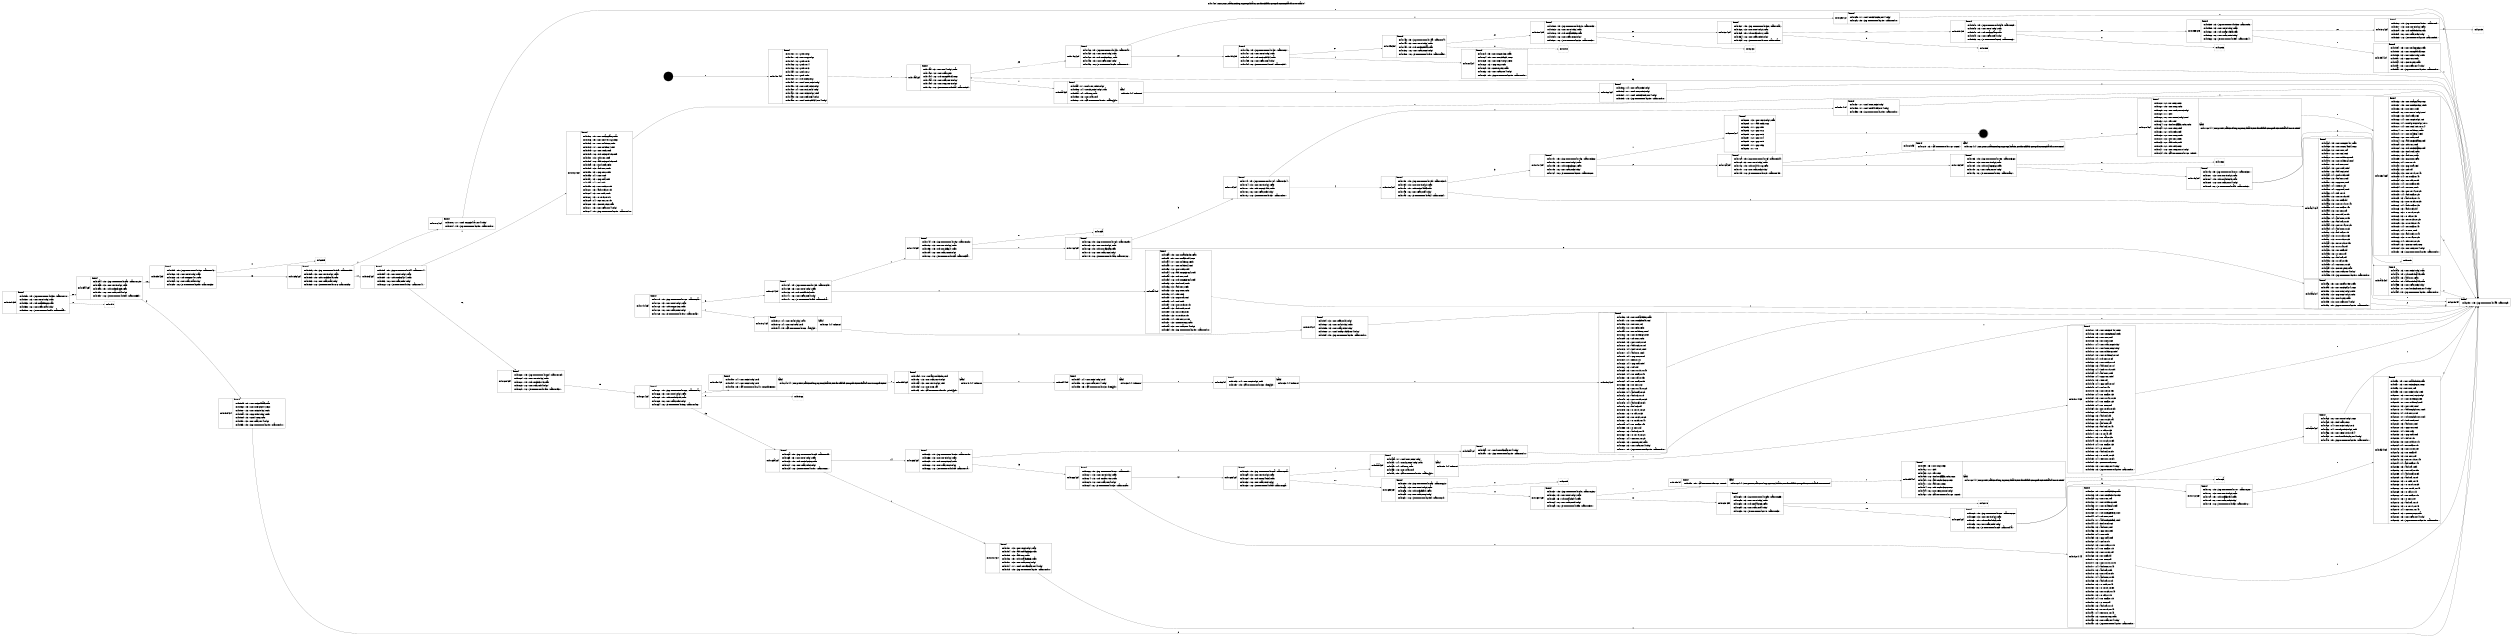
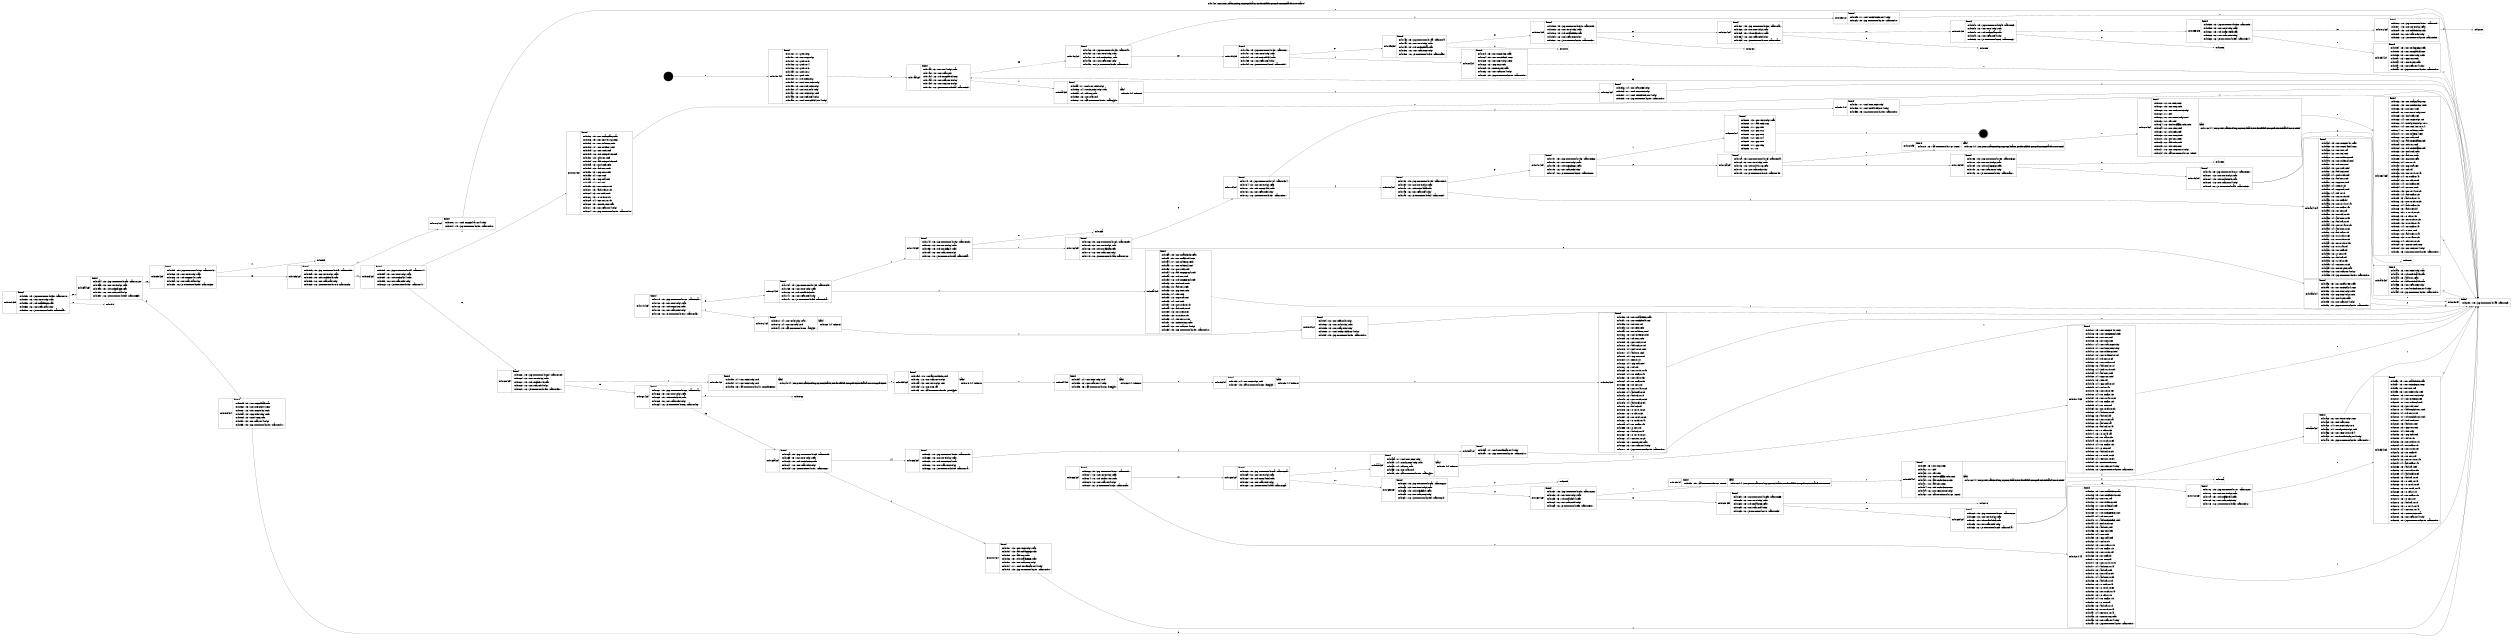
edge "0x401621 [25]" -> "0x401db0 [13]": now "0x401608 [25]" -> "0x401db0 [13]"
edge "0x401653 [25]" -> "0x40166c [25]": removed, label "13"
